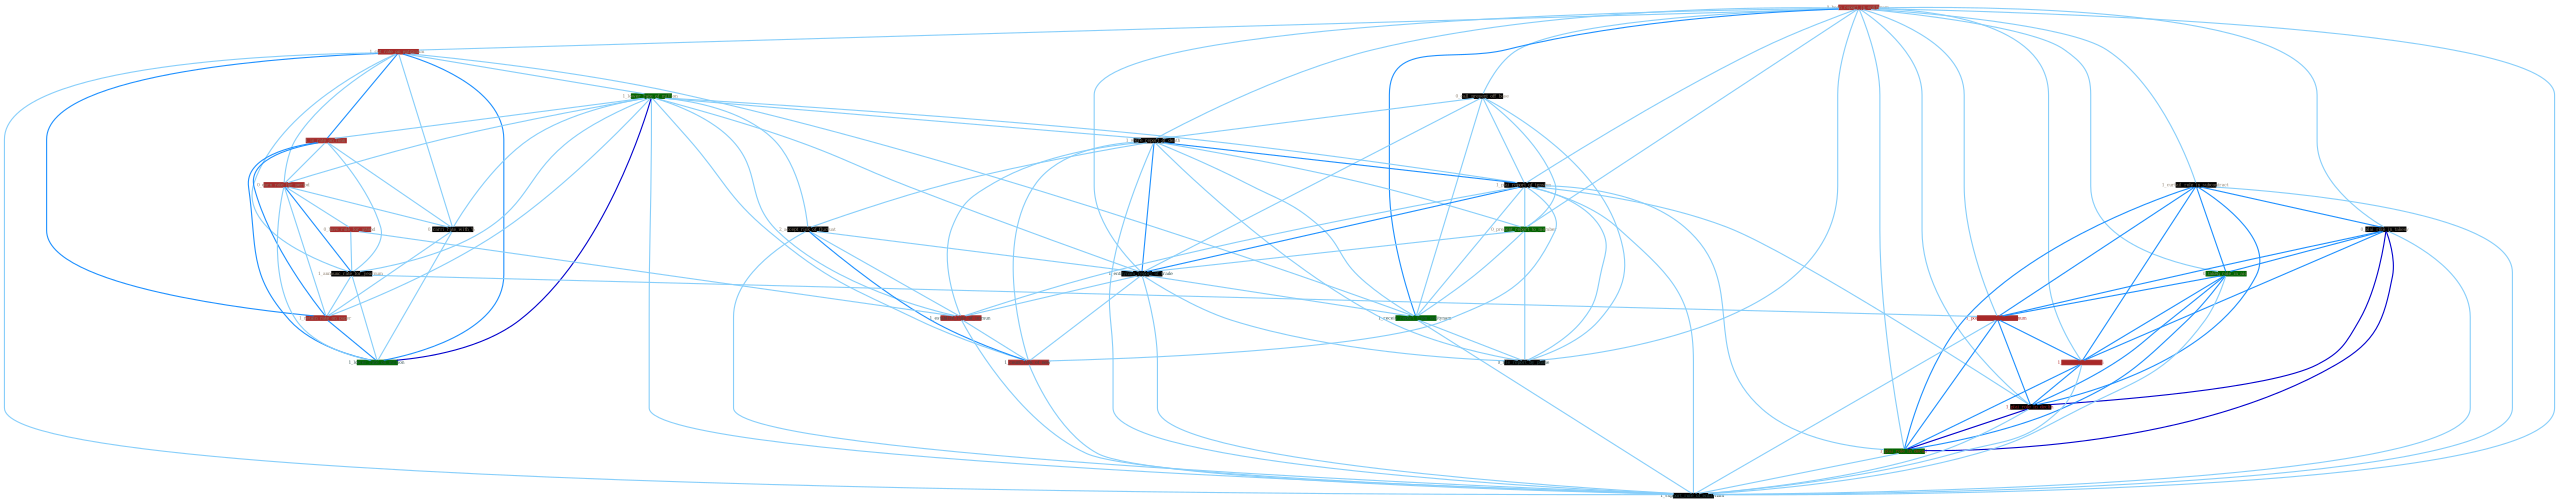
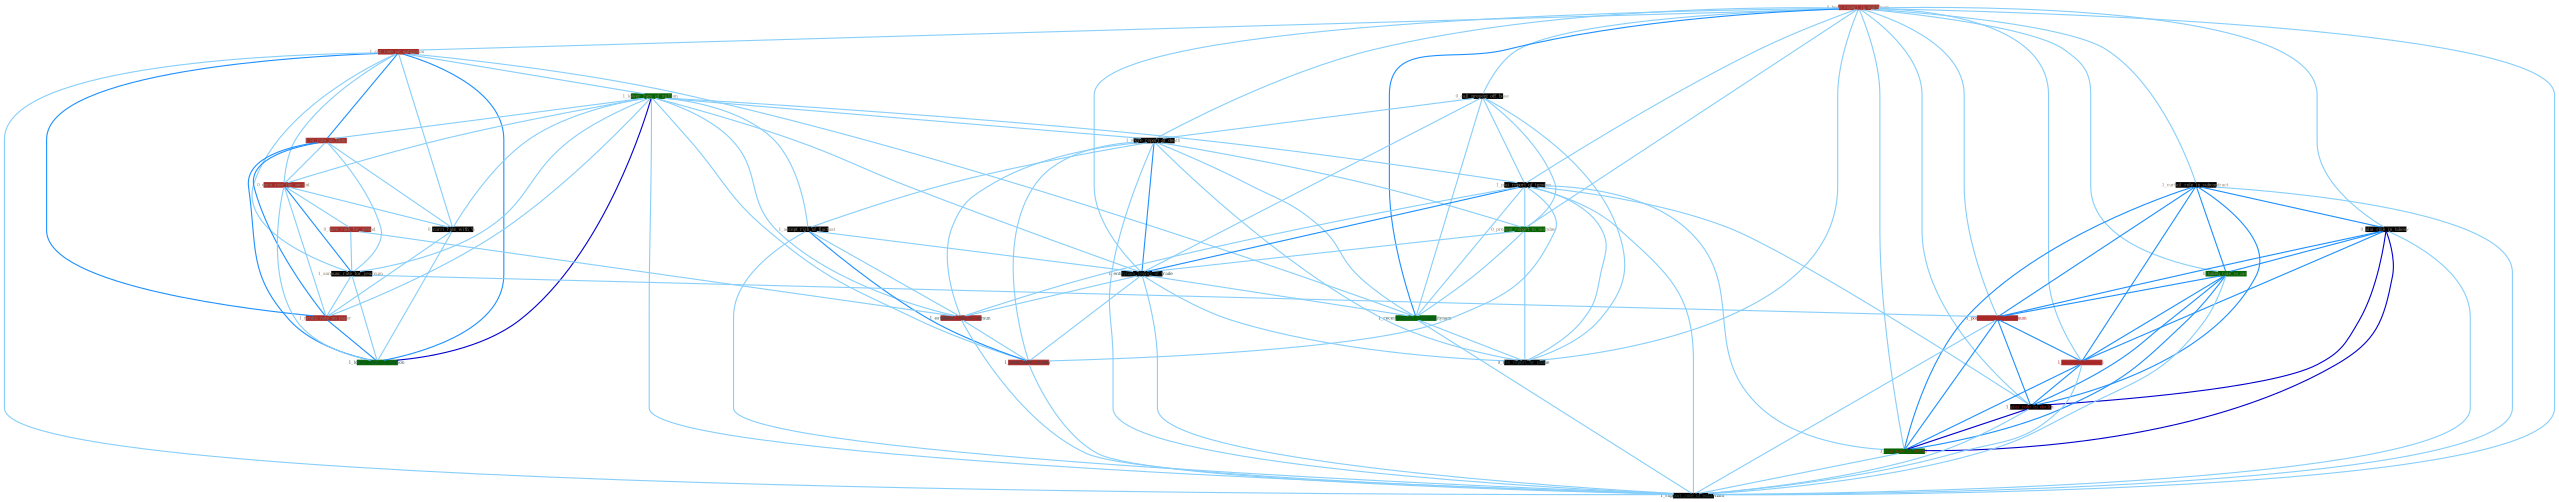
edge "1_were_report_of_death" -- "1_plai_report_of_tension": removed
node "2_accept_risk_of_fluctuat": label "2_accept_risk_of_fluctuat" -> "1_accept_risk_of_fluctuat"
